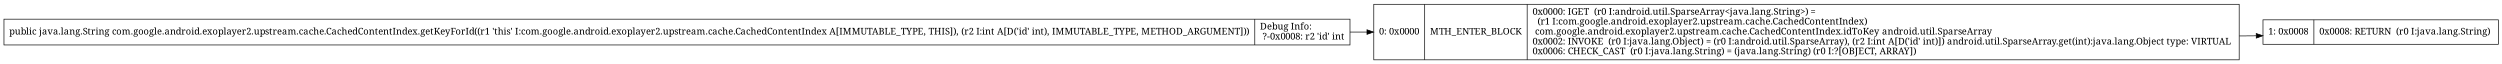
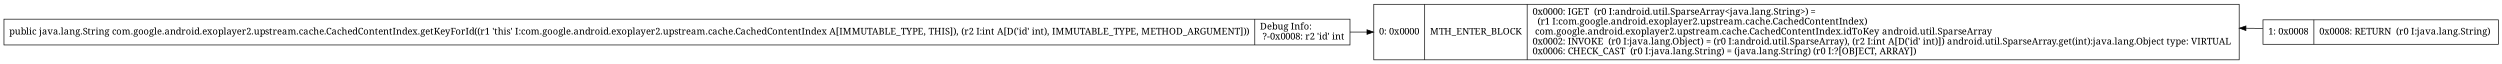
edge "0: 0x0000" -> "1: 0x0008": reversed
